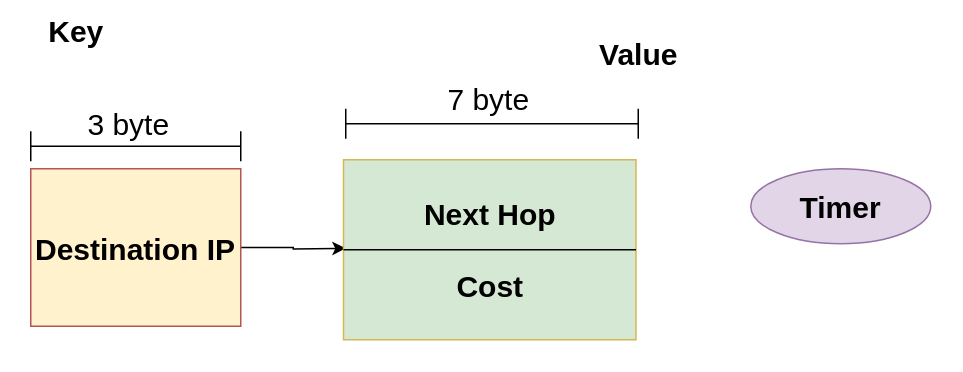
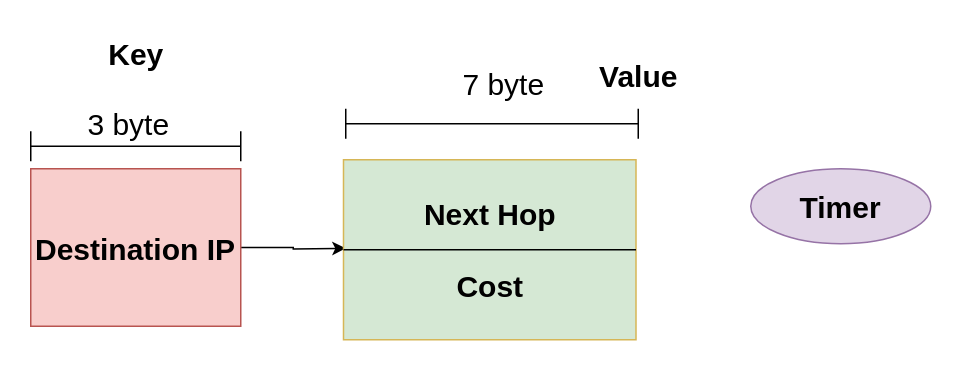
node "Key": moved (76, 31) -> (136, 53)
node "Value": moved (638, 53) -> (638, 76)
node "7 byte": moved (488, 98) -> (503, 83)
node "Destination IP": fillcolor #fff2cc -> #f8cecc
